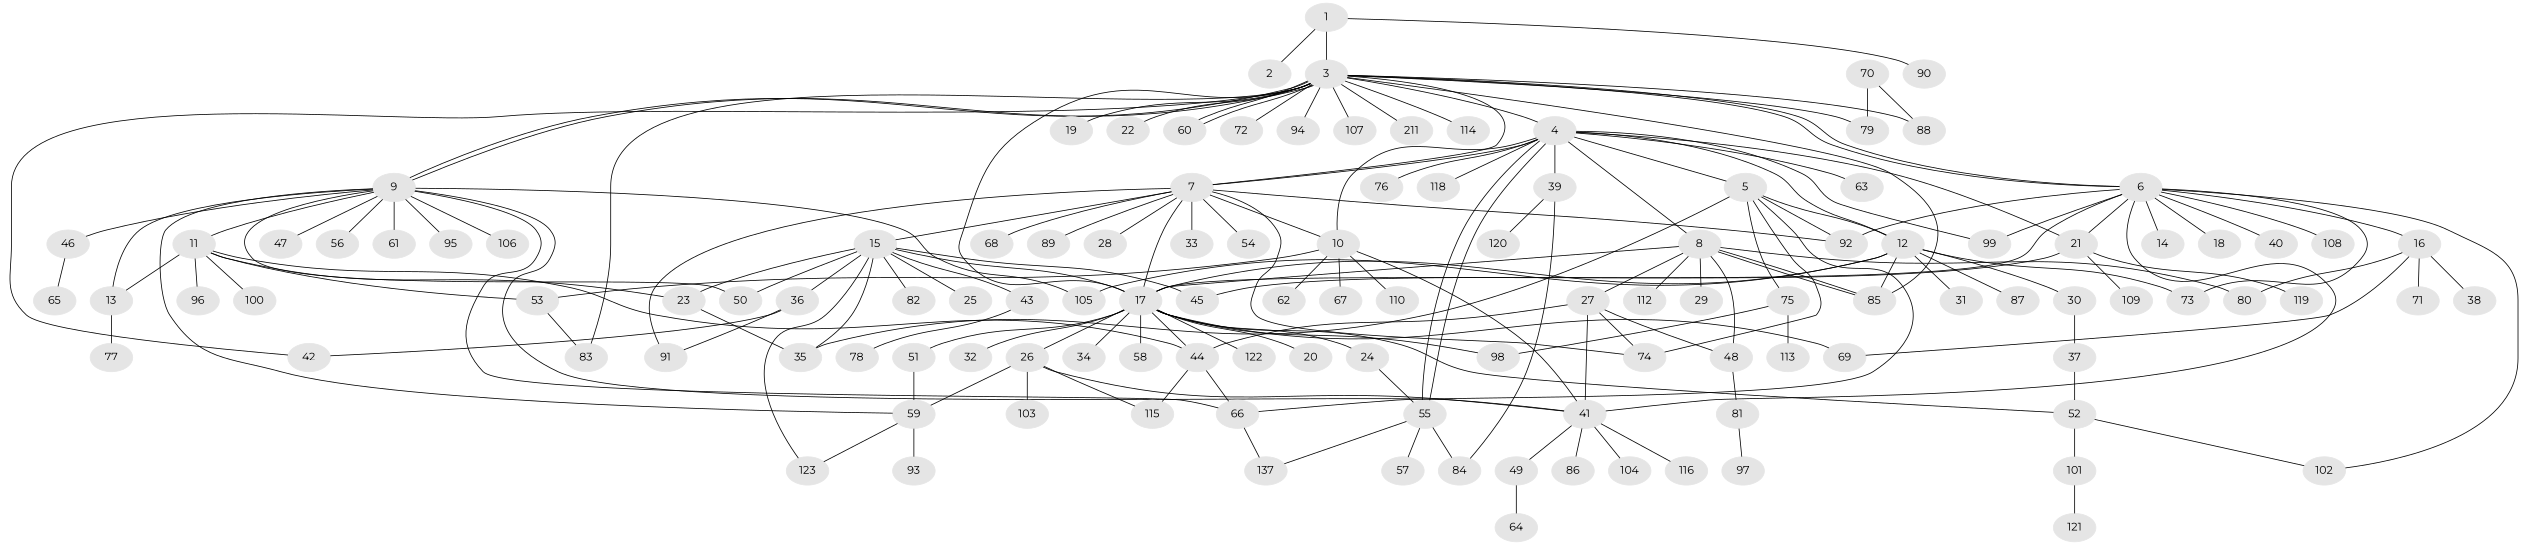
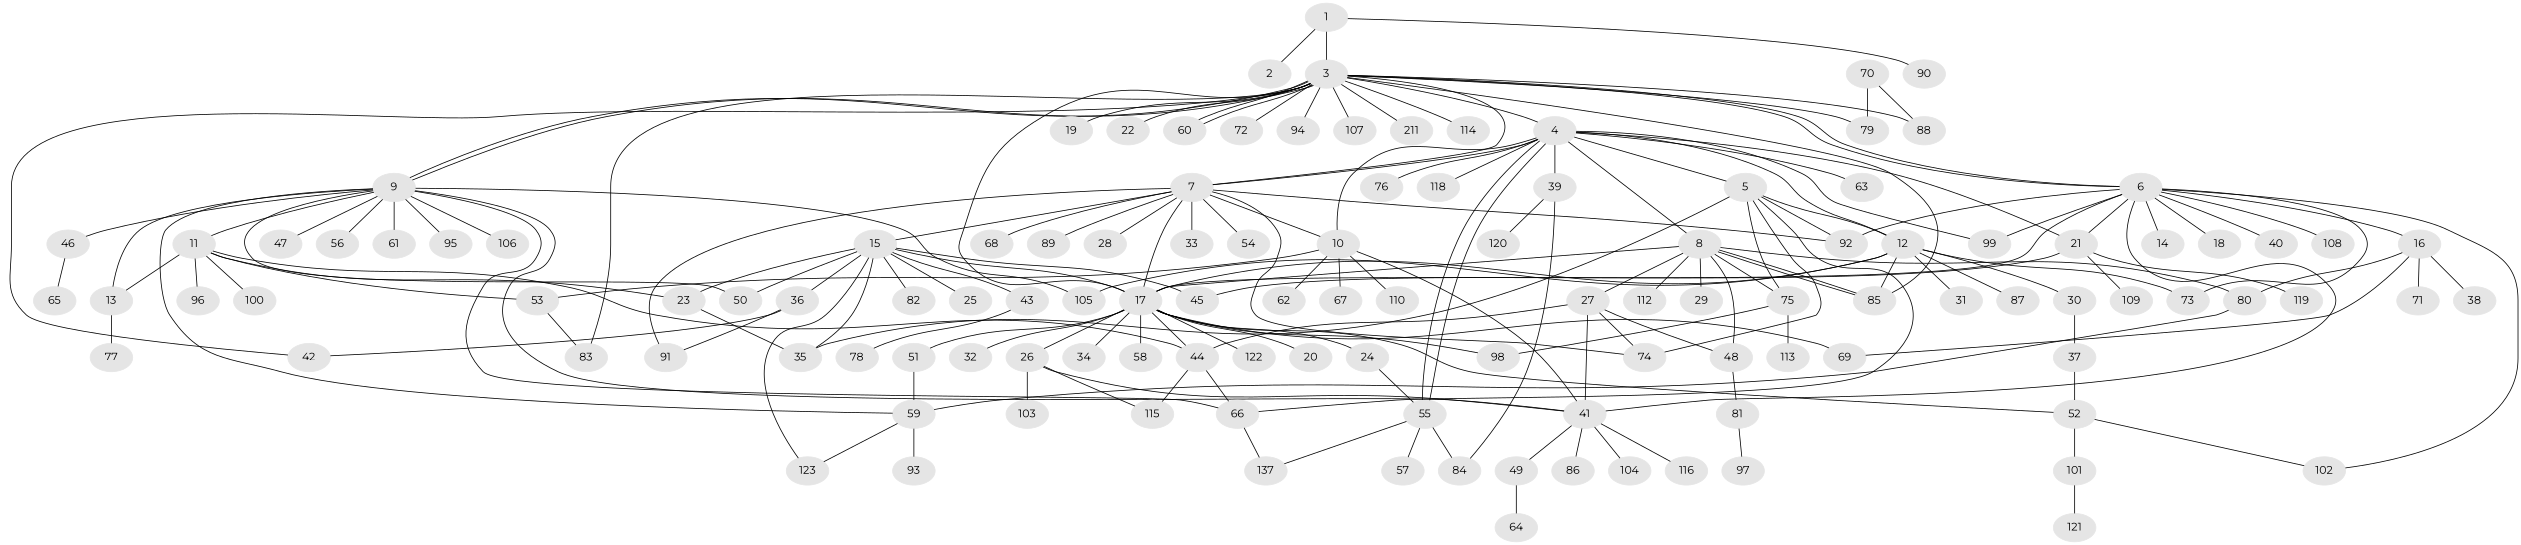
edge "8" -- "75": added
edge "26" -- "59": now "80" -- "59"
